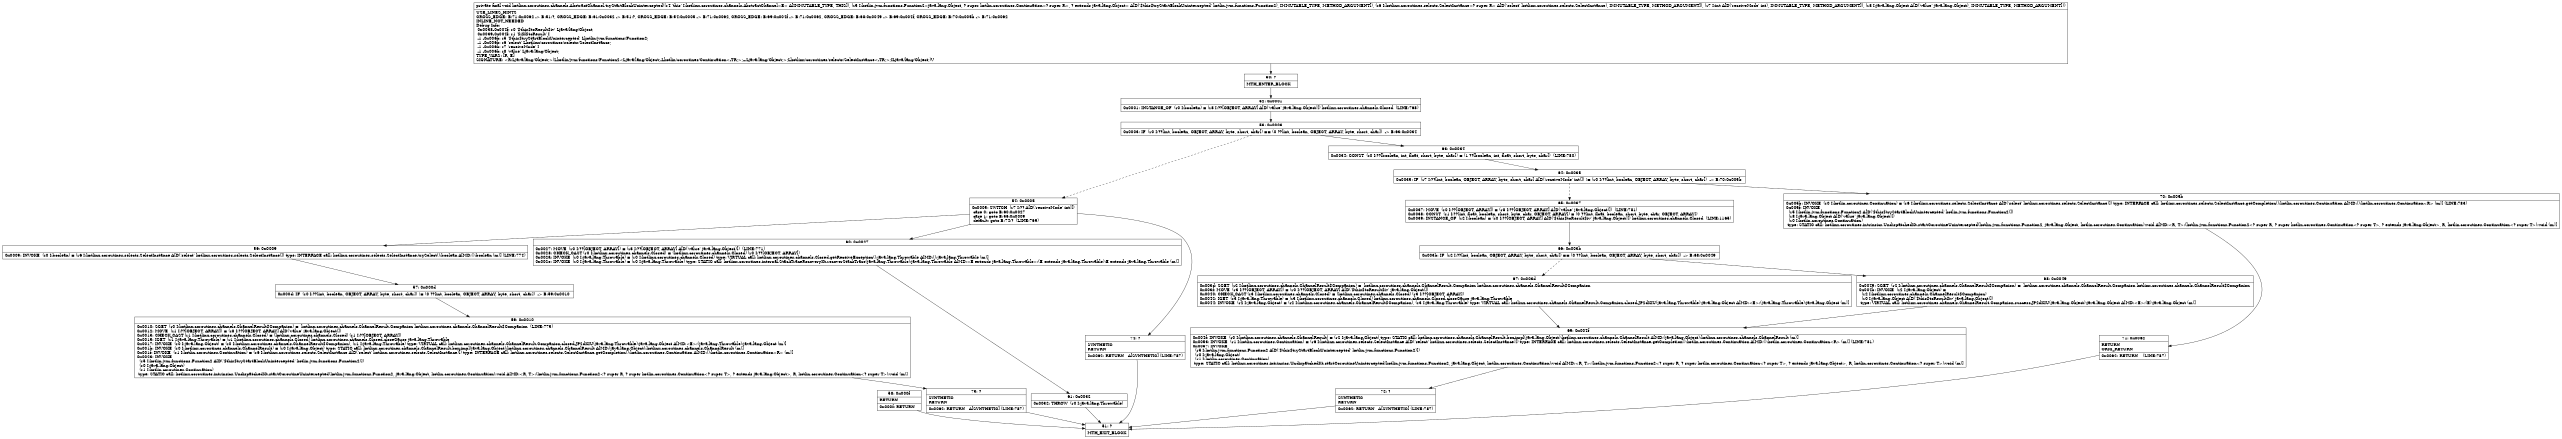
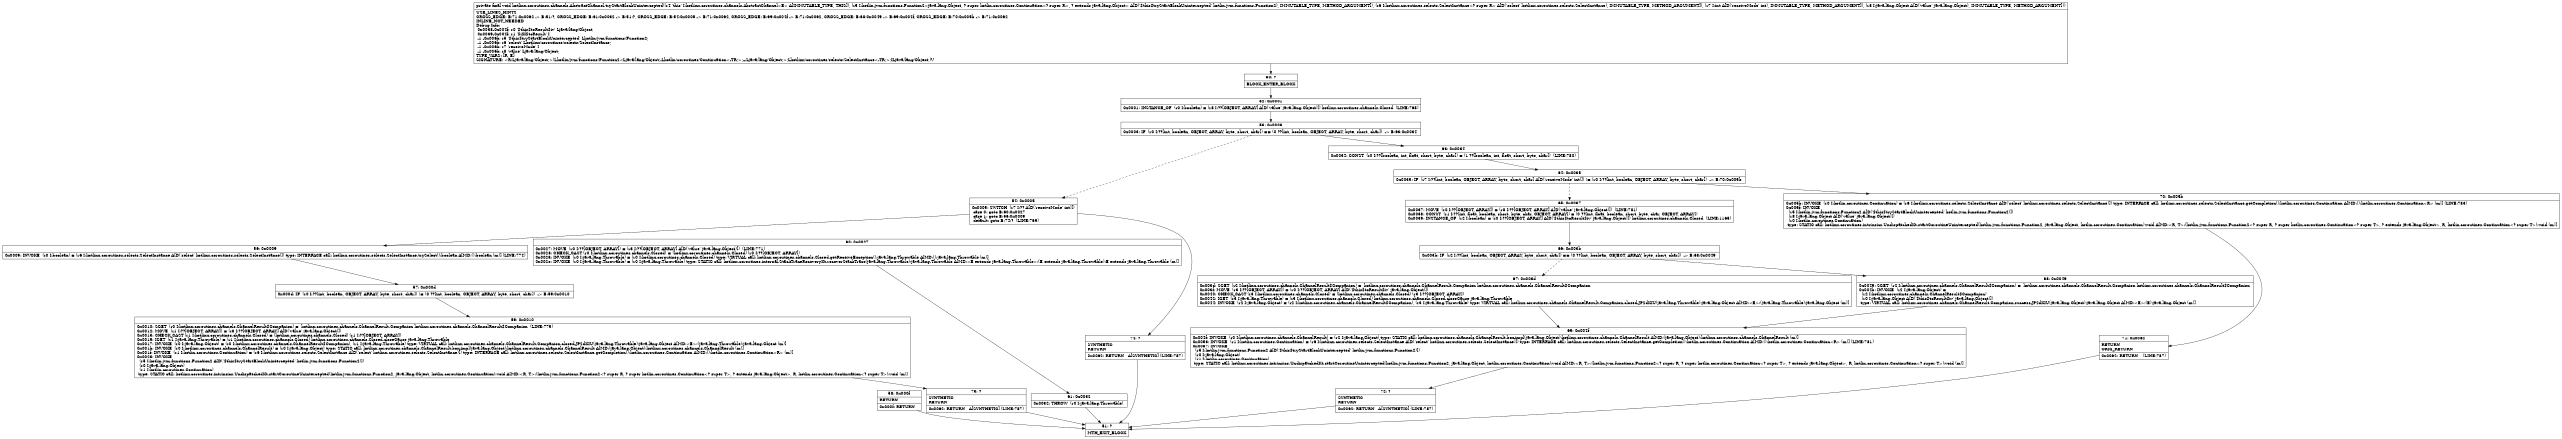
node "50: ?": text "MTH_ENTER_BLOCK" -> "BLOCK_ENTER_BLOCK"
edge "54: 0x0005" -> "60: 0x0027": removed
